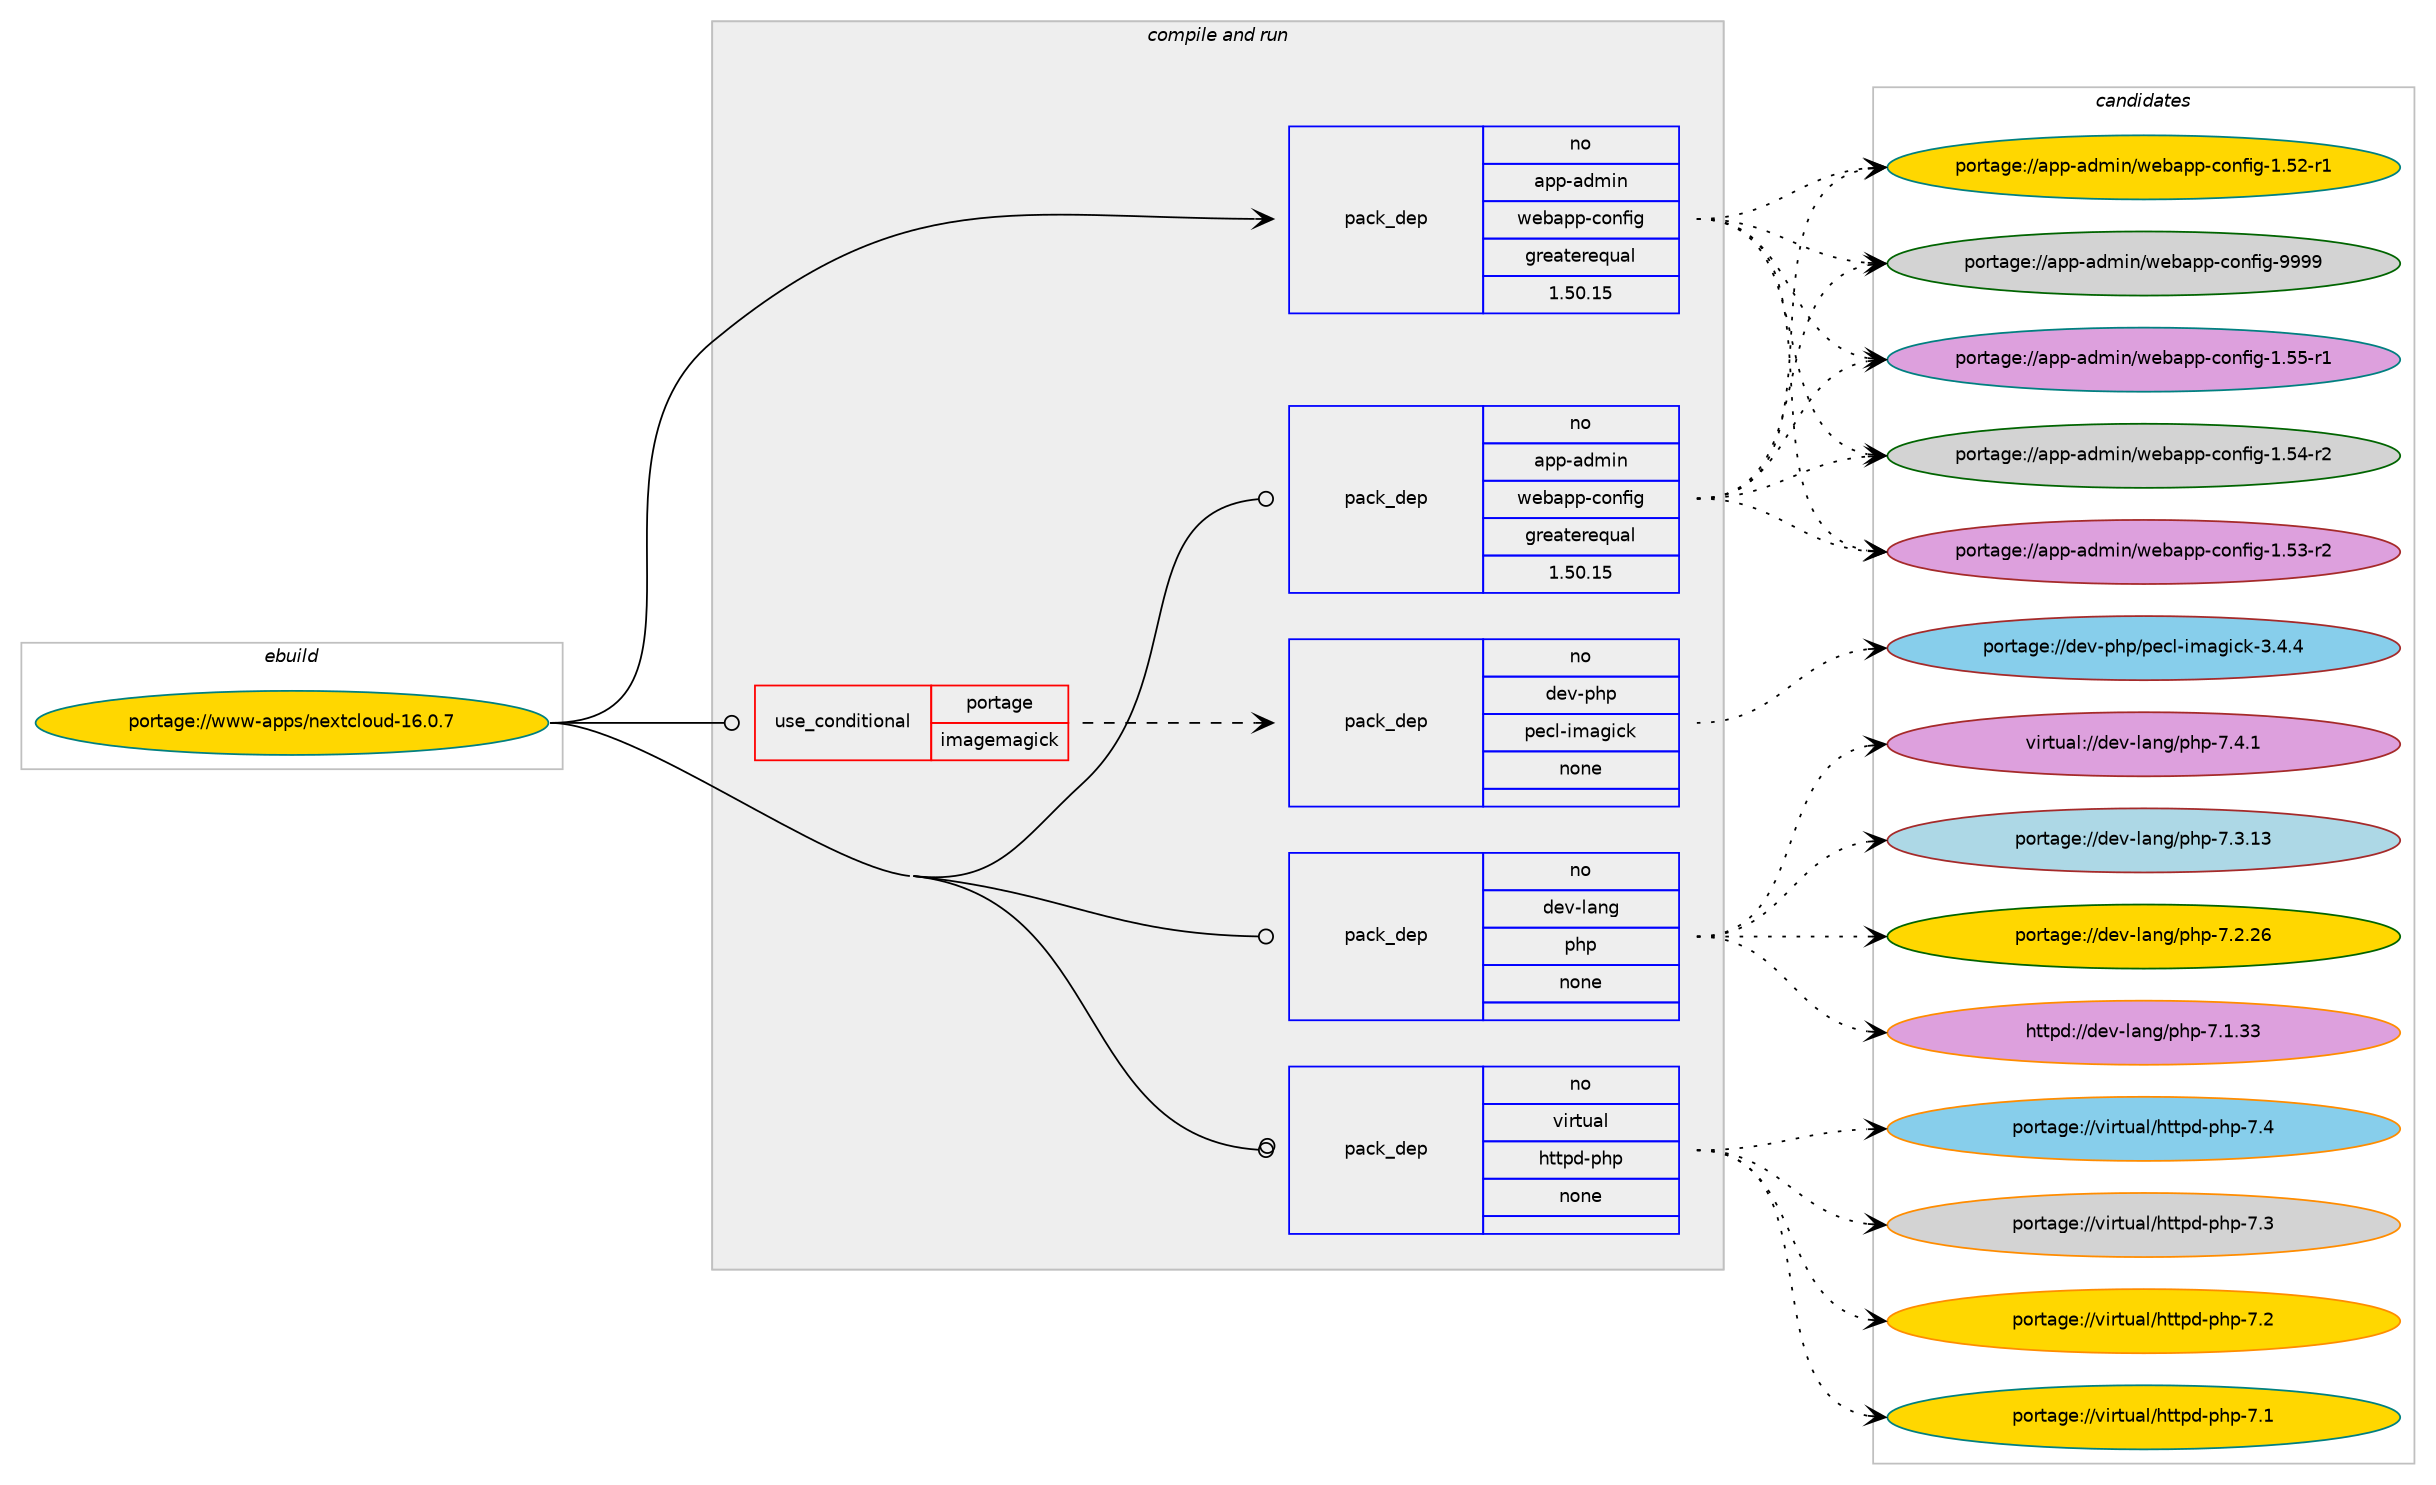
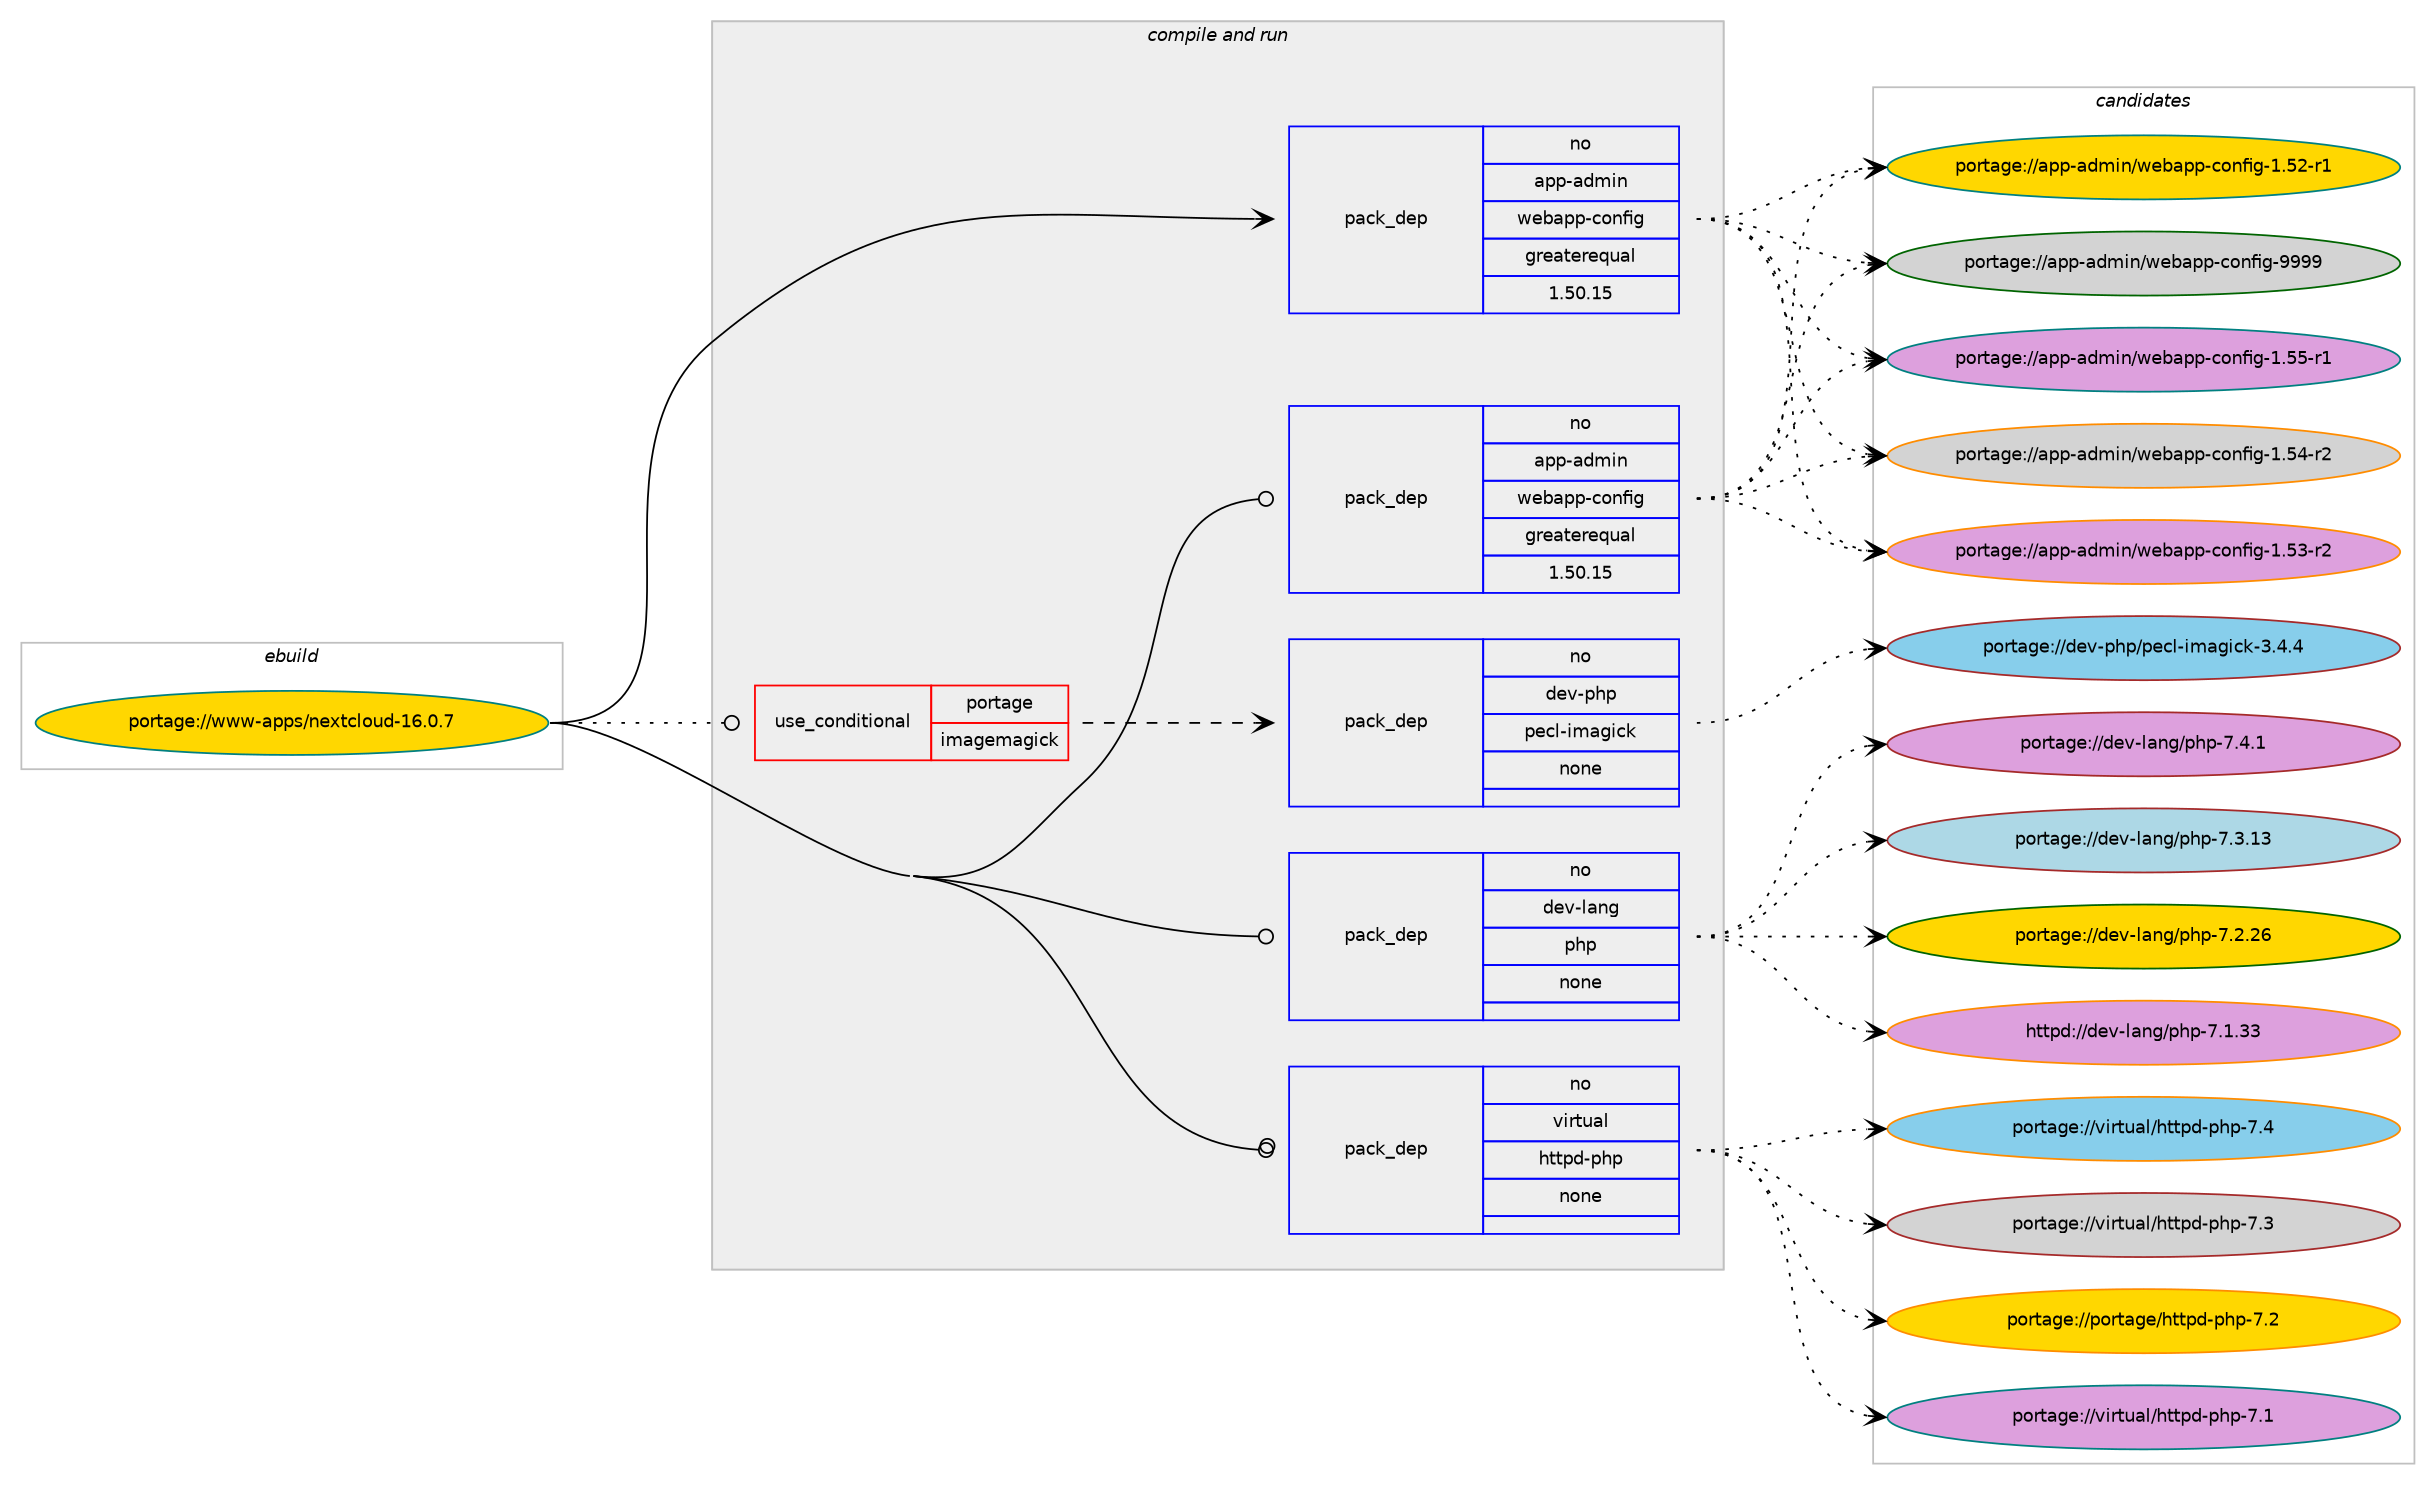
node "portage://app-admin/webapp-config-1.54-r2": color darkgreen -> darkorange
node "portage://app-admin/webapp-config-1.53-r2": color brown -> darkorange
edge "portage://www-apps/nextcloud-16.0.7" -> "use_conditional": style solid -> dotted
node "virtual://dev-lang/php-7.4.1": label "virtual://dev-lang/php-7.4.1" -> "portage://dev-lang/php-7.4.1"
node "portage://virtual/httpd-php-7.3": color darkorange -> brown
node "portage://virtual/httpd-php-7.2": label "portage://virtual/httpd-php-7.2" -> "portage://portage/httpd-php-7.2"
node "portage://virtual/httpd-php-7.1": fillcolor gold -> plum
